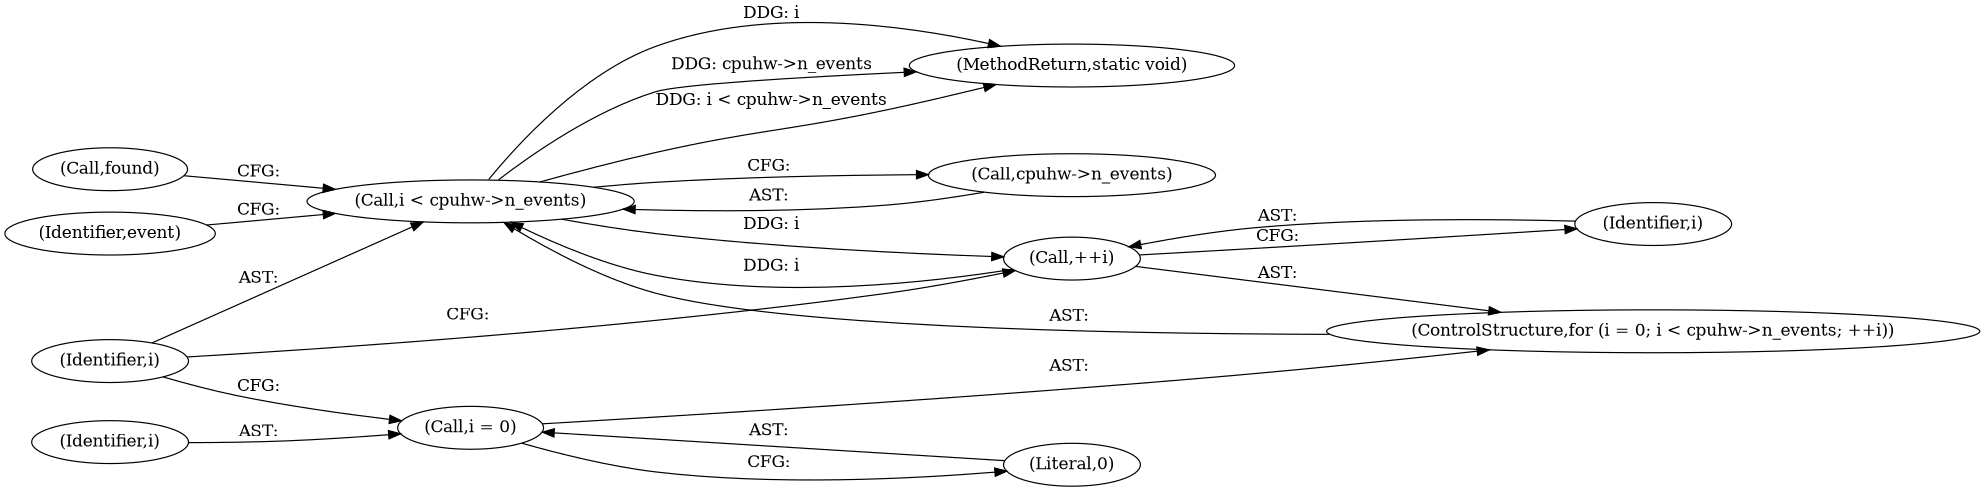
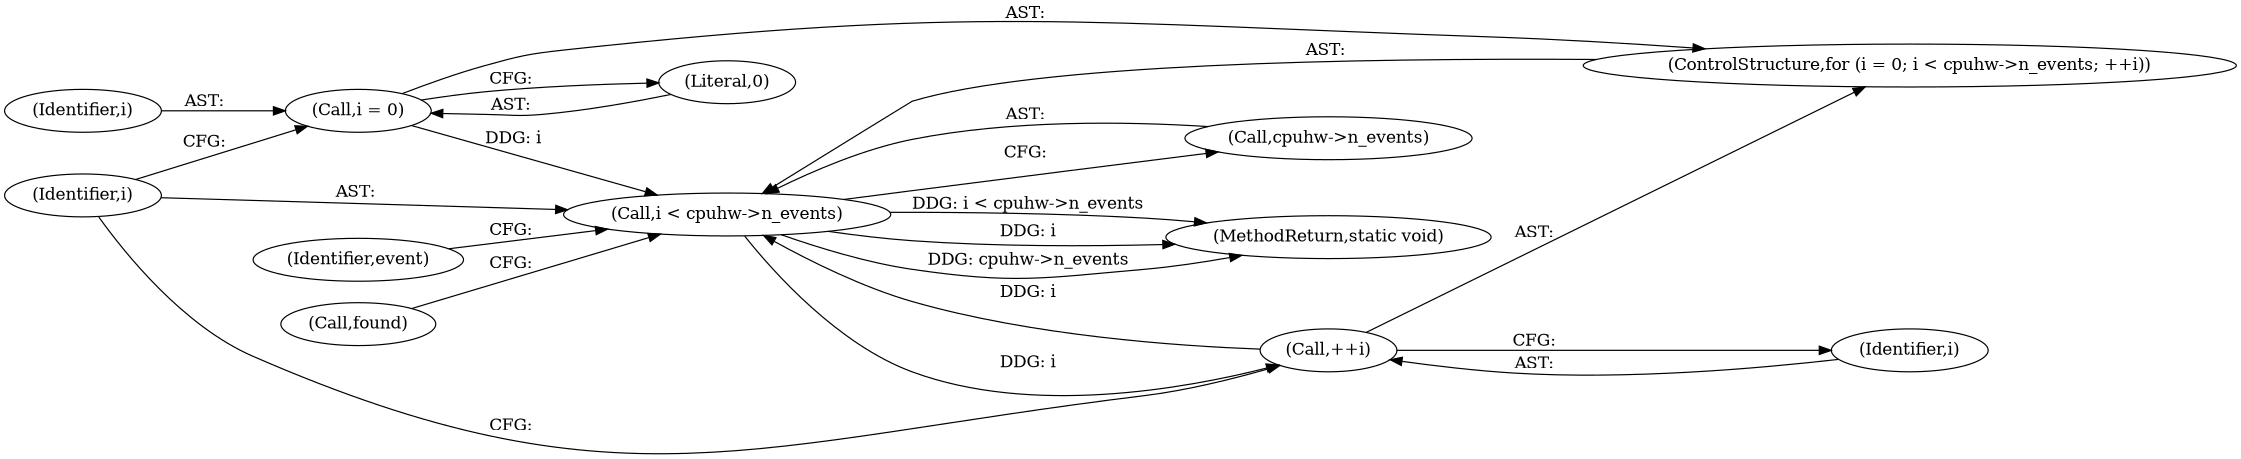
edge "(Call,i = 0)" -> "(Call,i < cpuhw->n_events)": added, label "DDG: i"
